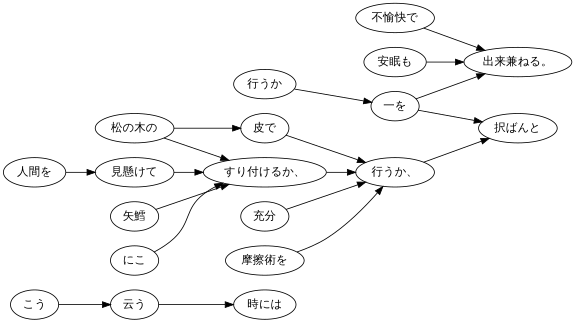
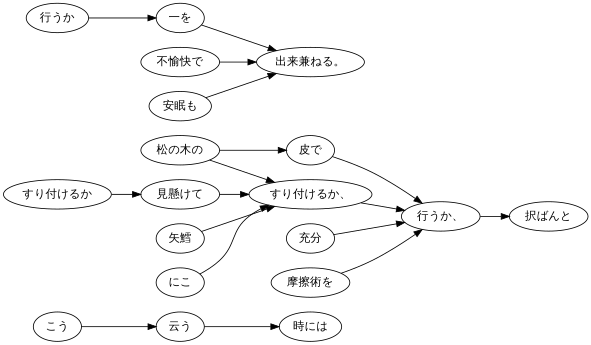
edge "一を" -> "択ばんと": removed
node "人間を": label "人間を" -> "すり付けるか"
